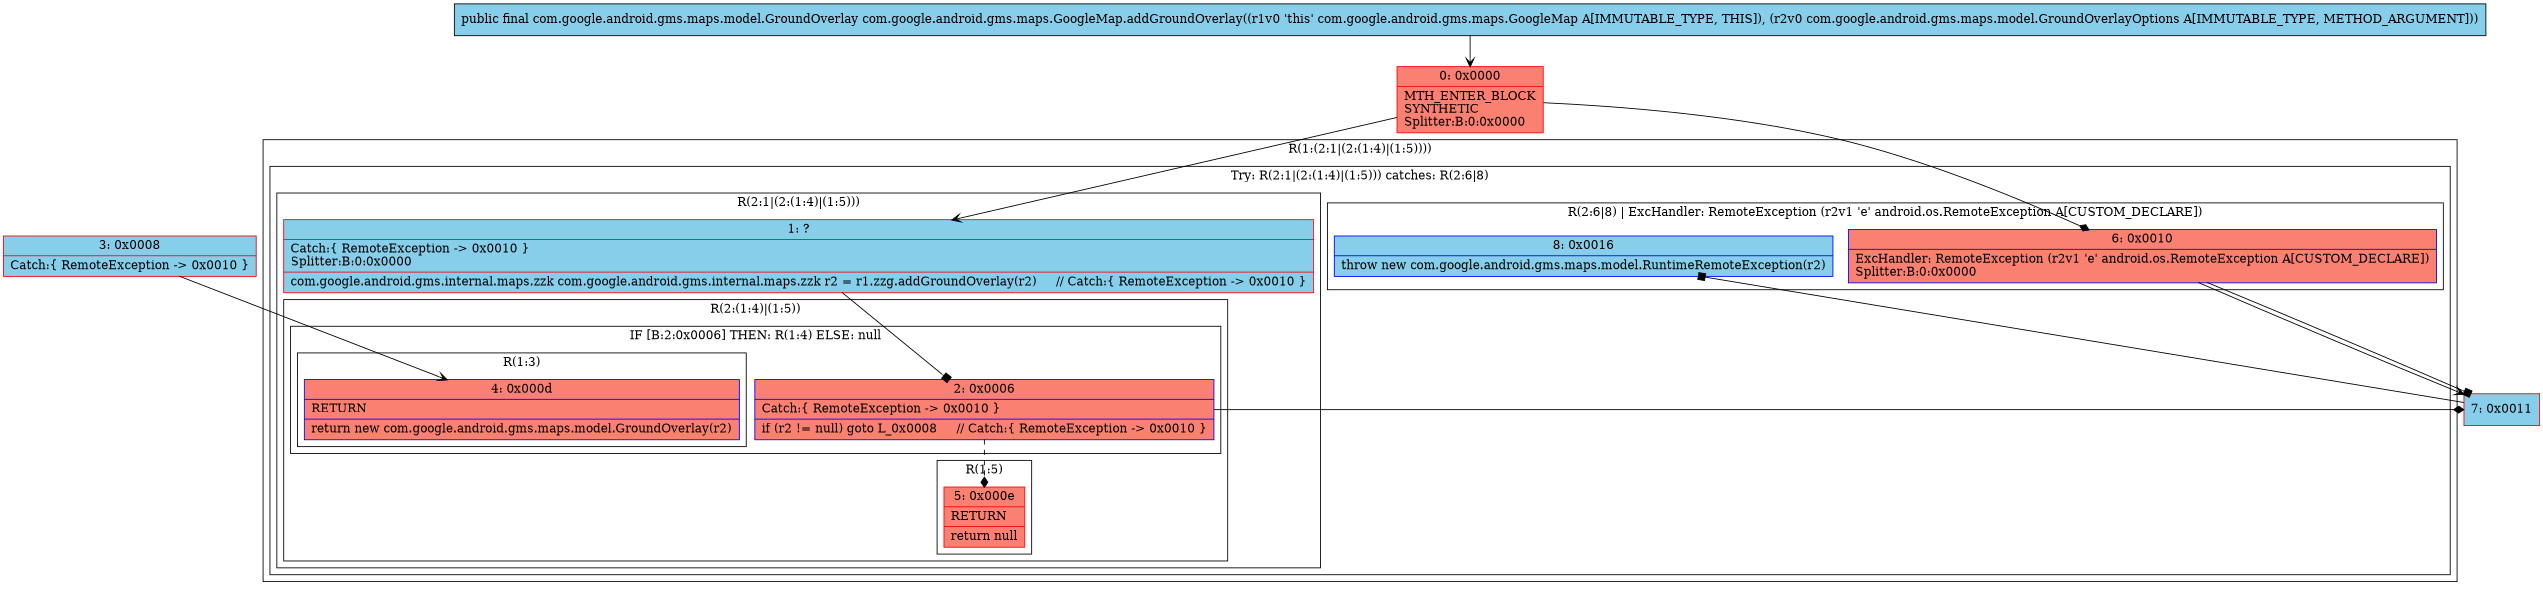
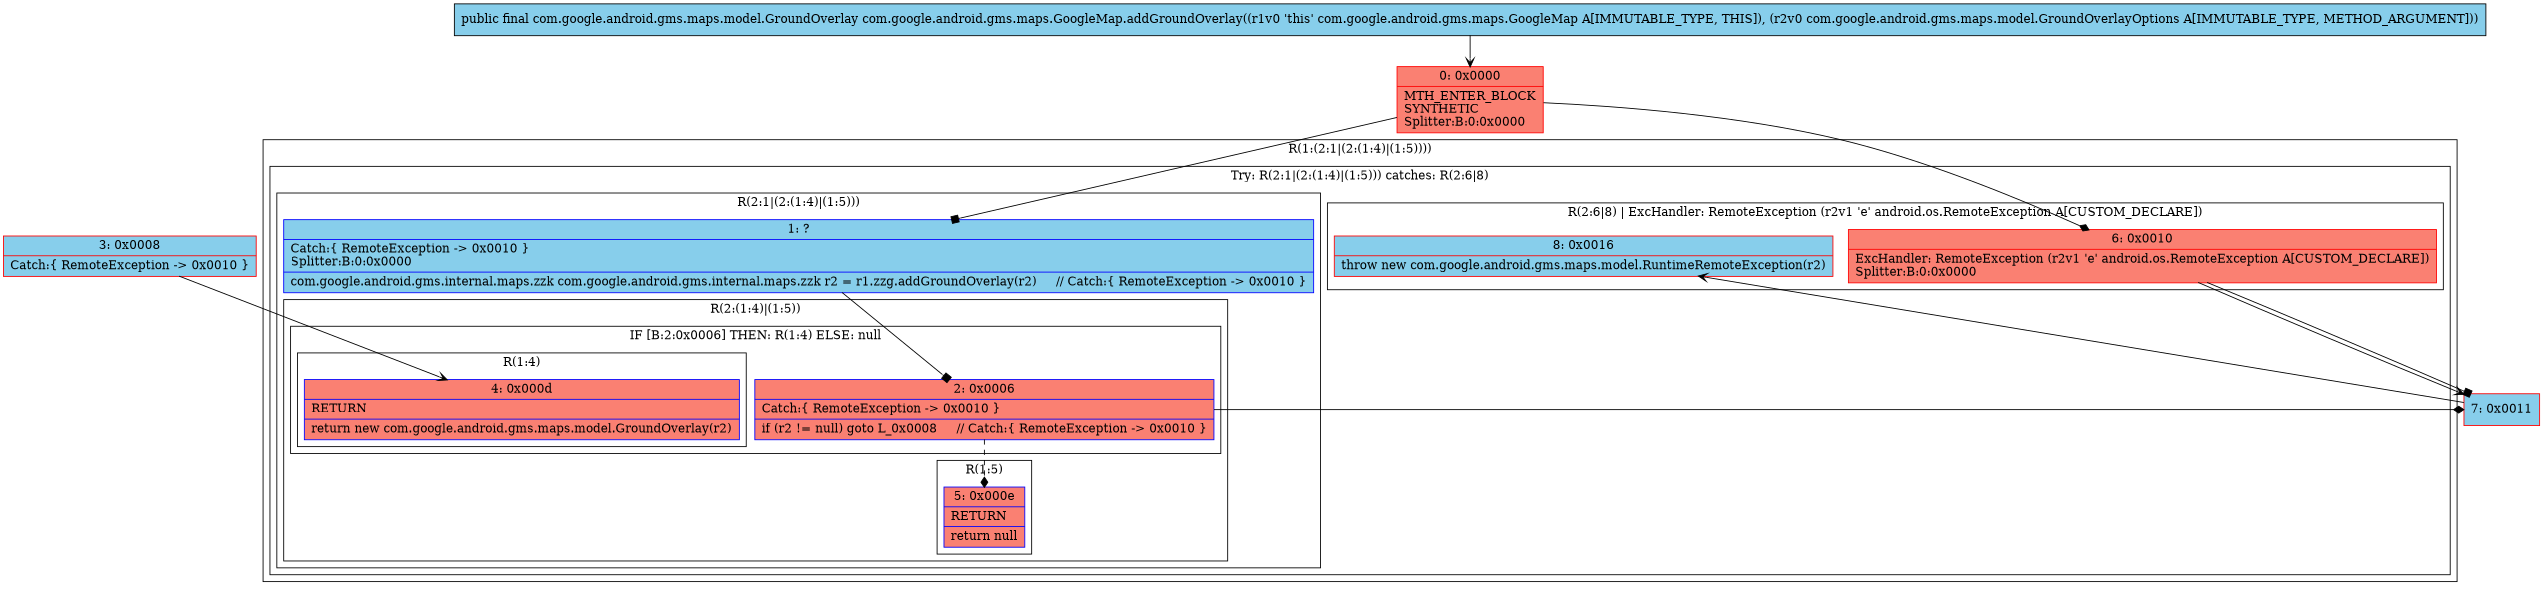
edge "0: 0x0000" -> "1: ?": arrowhead vee -> box
node "1: ?": color red -> blue
node "8: 0x0016": color blue -> red
node "6: 0x0010": color blue -> red
edge "7: 0x0011" -> "8: 0x0016": arrowhead box -> vee
cluster "R(1:3)": label "R(1:3)" -> "R(1:4)"
node "5: 0x000e": color red -> blue
